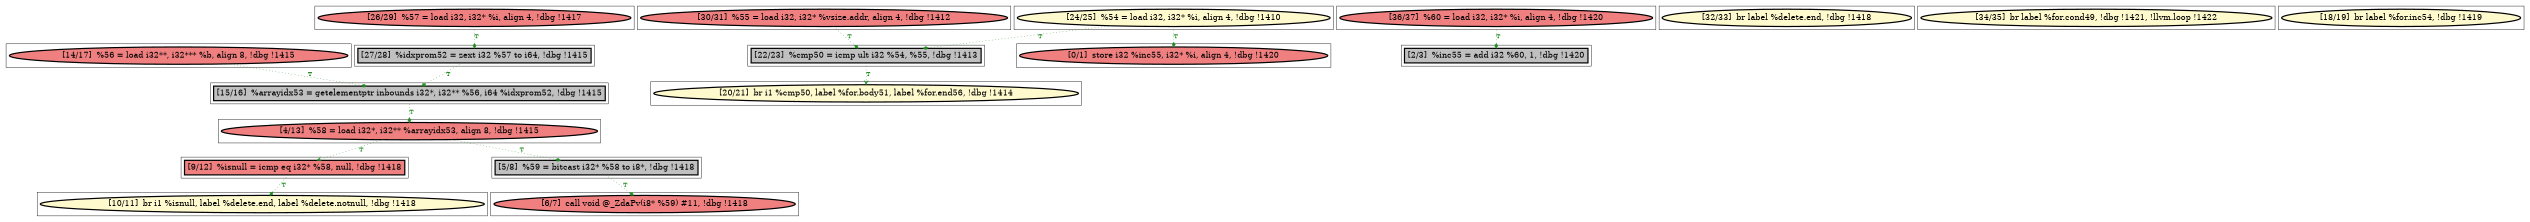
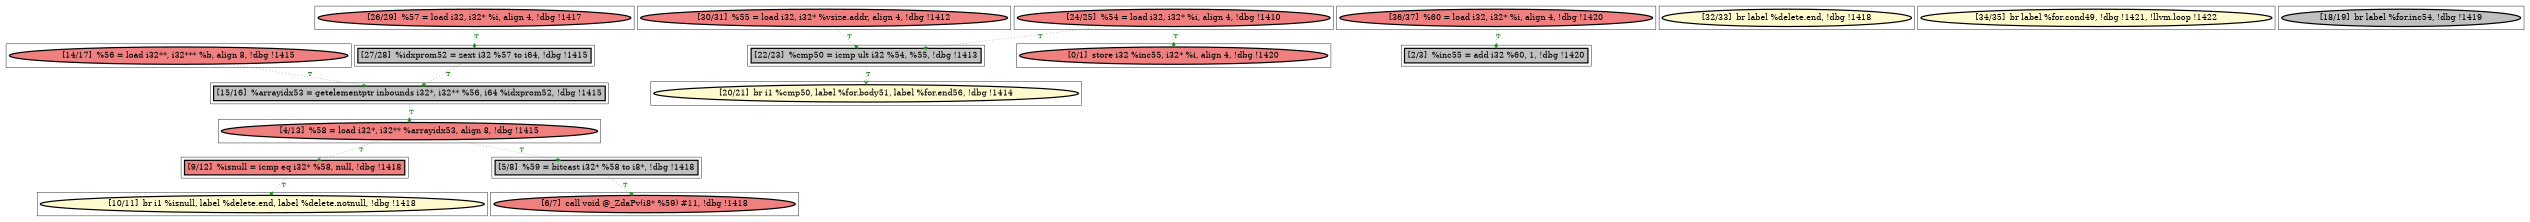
node "[24/25]  %54 = load i32, i32* %i, align 4, !dbg !1410": fillcolor lemonchiffon -> lightcoral
node "[18/19]  br label %for.inc54, !dbg !1419": fillcolor lemonchiffon -> grey
